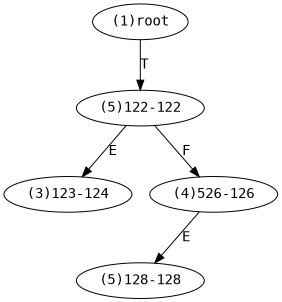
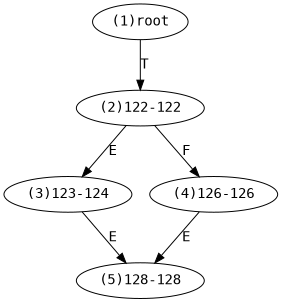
node "(5)122-122": label "(5)122-122" -> "(2)122-122"
node "(4)526-126": label "(4)526-126" -> "(4)126-126"
edge "(3)123-124" -> "(5)128-128": added, label "E"
